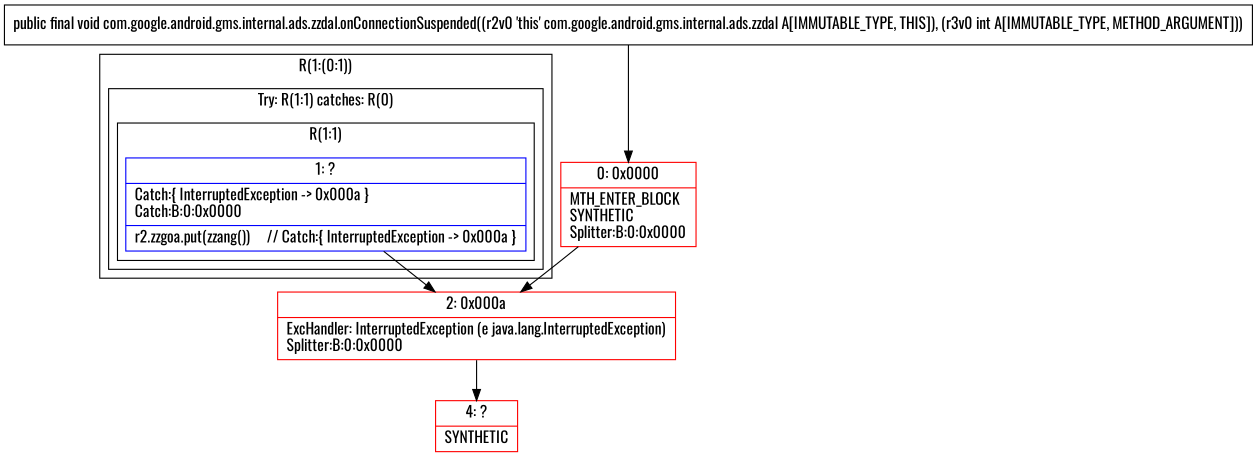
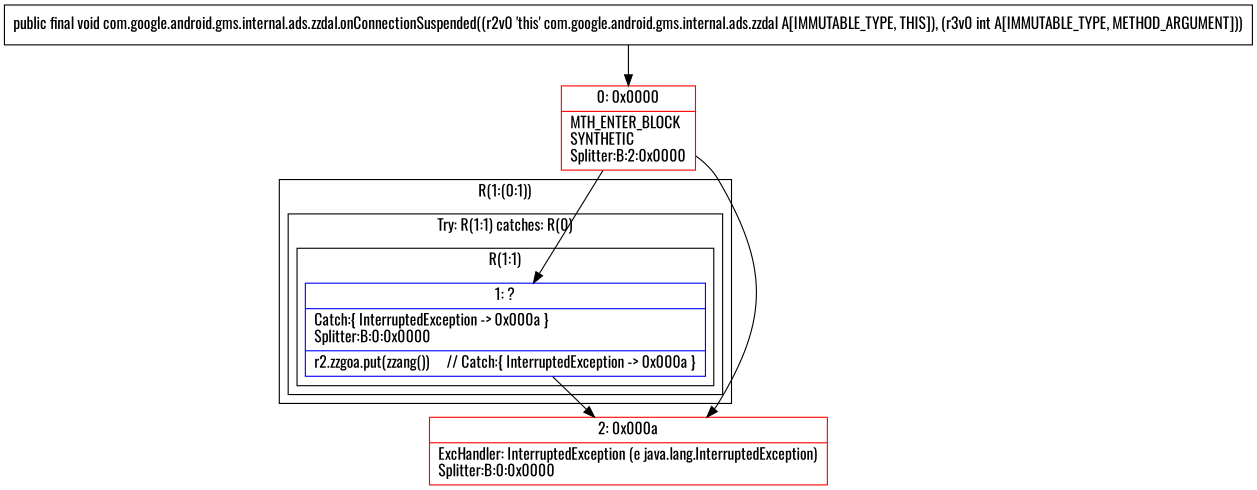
node "1: ?": text "Catch:B:0:0x0000" -> "Splitter:B:0:0x0000"
edge "0: 0x0000" -> "1: ?": added
node "0: 0x0000": text "Splitter:B:0:0x0000" -> "Splitter:B:2:0x0000"
node "4: ?": removed
